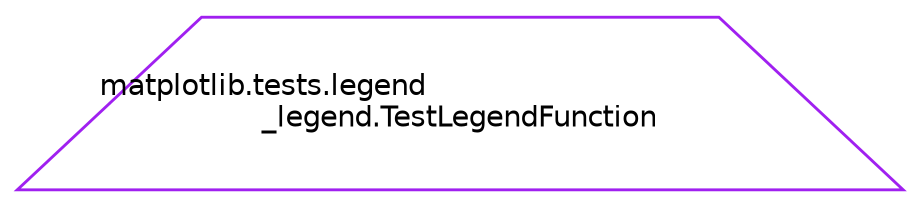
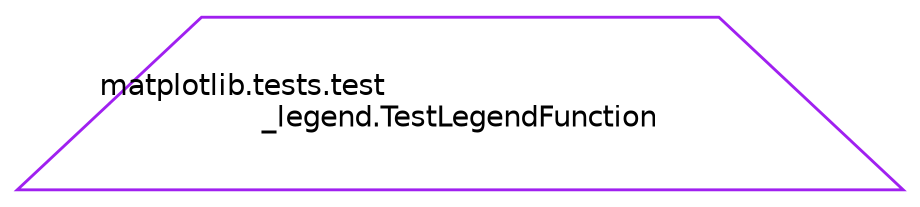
node "matplotlib.tests.legend _legend.TestLegendFunction": label "matplotlib.tests.legend _legend.TestLegendFunction" -> "matplotlib.tests.test _legend.TestLegendFunction"
